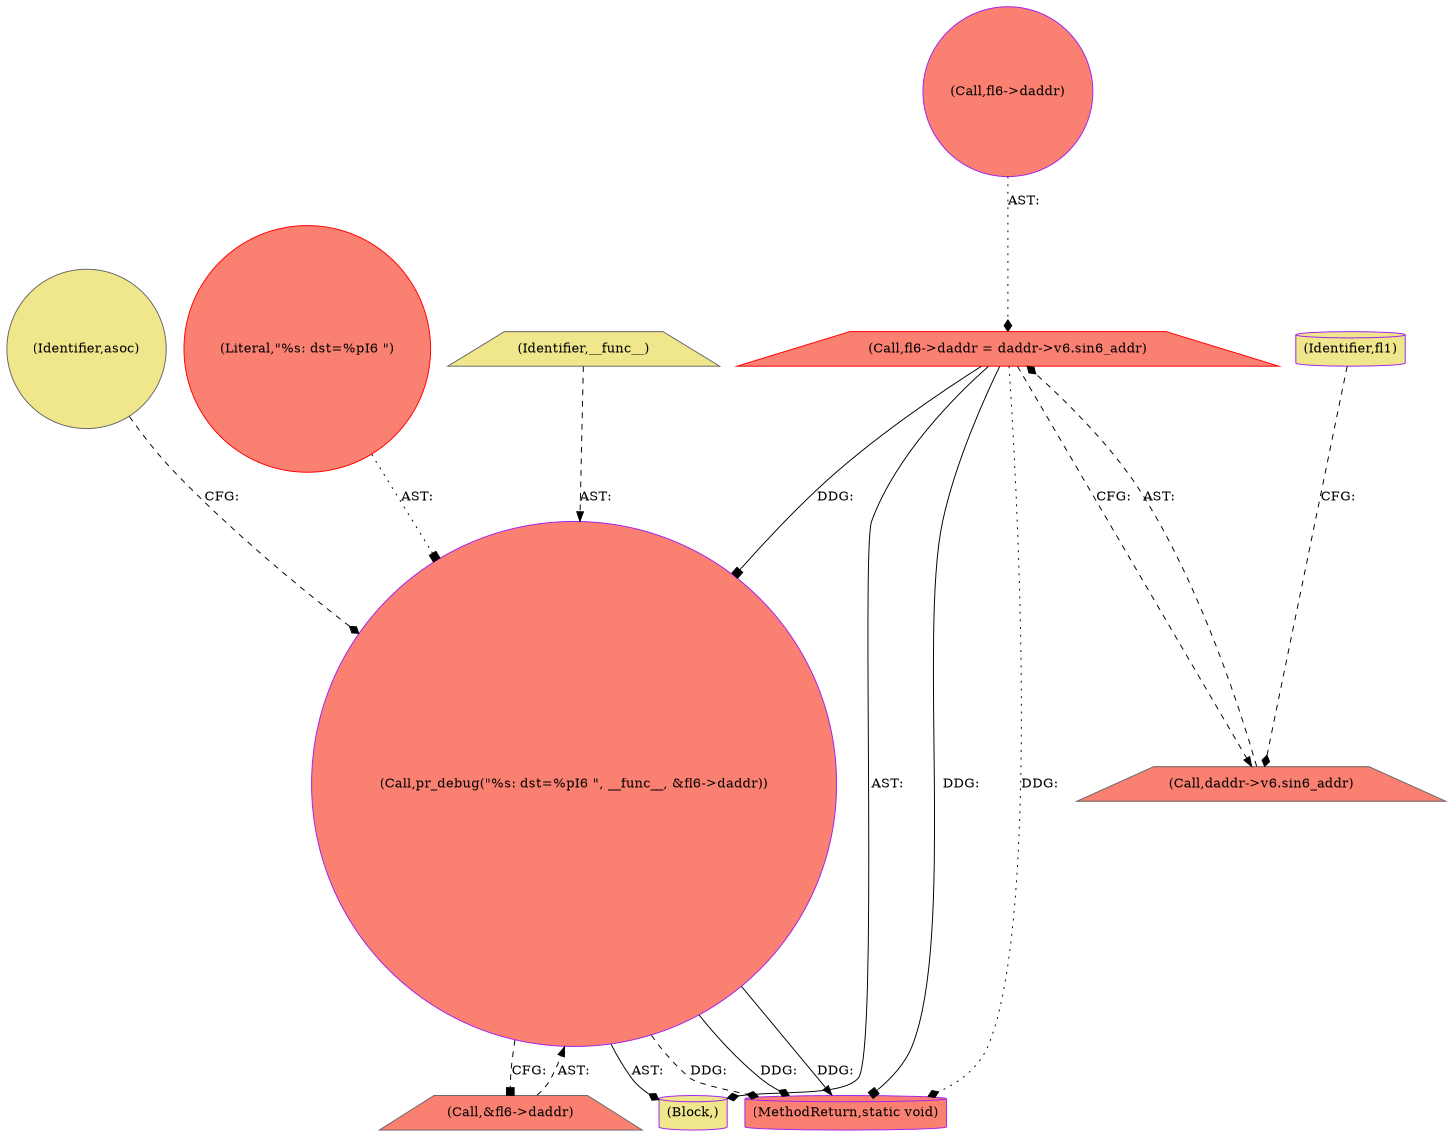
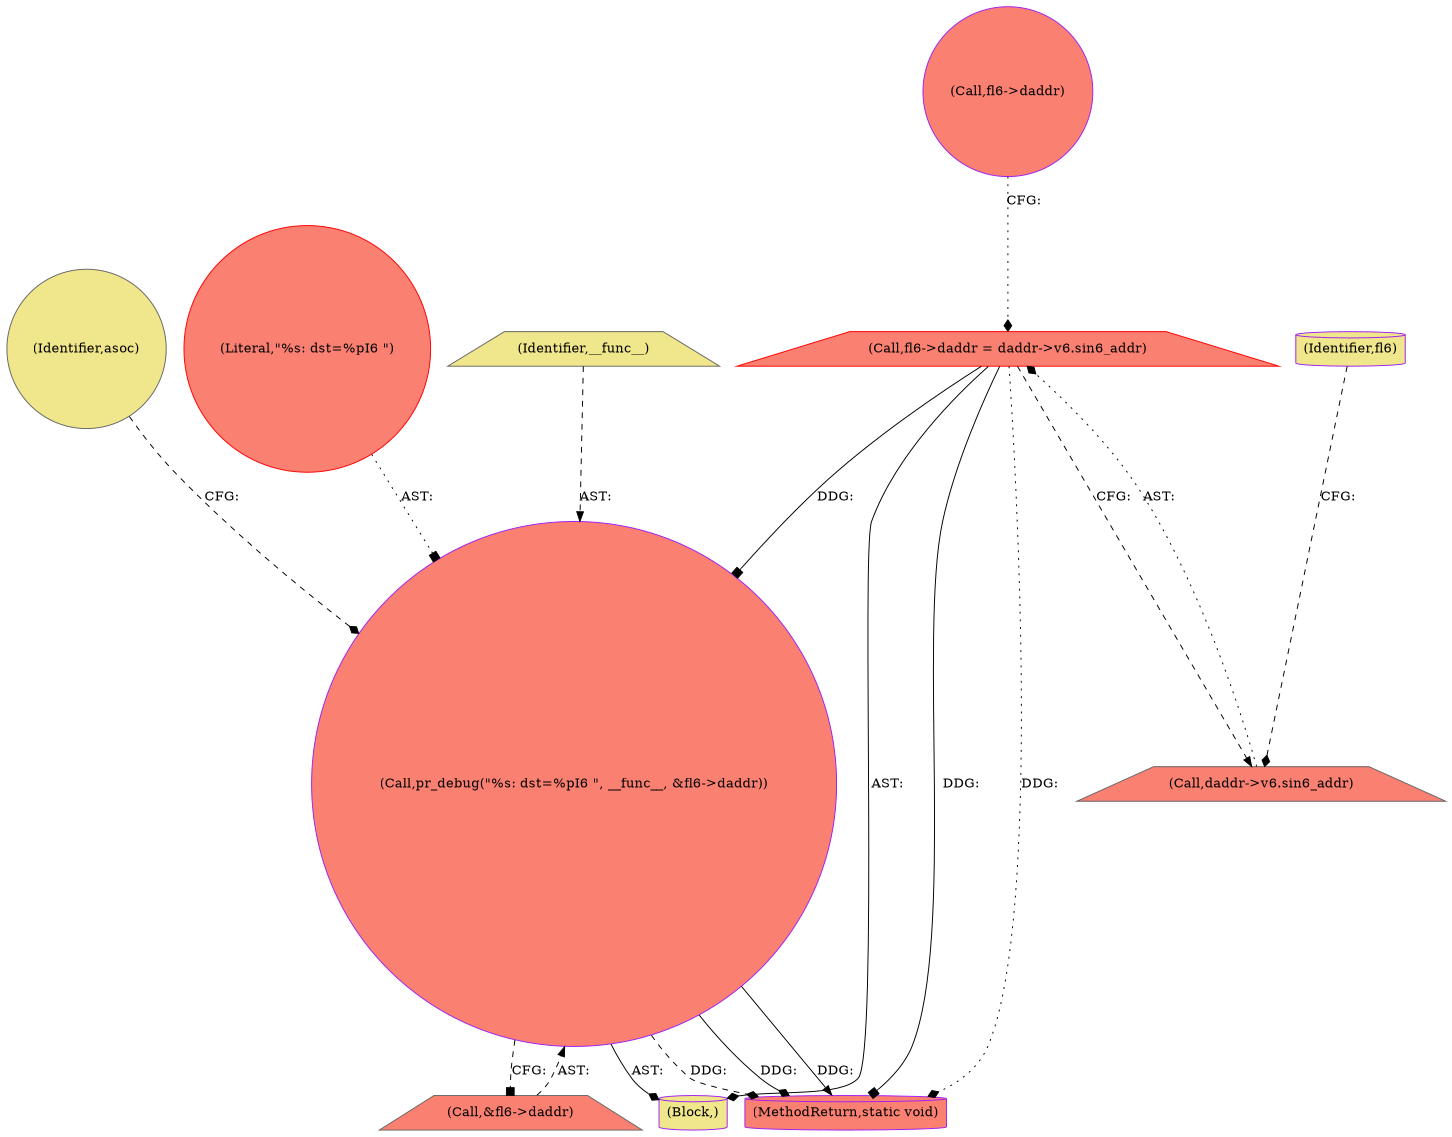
edge "(Call,fl6->daddr)" -> "(Call,fl6->daddr = daddr->v6.sin6_addr)": label "AST: " -> "CFG: "
node "(Identifier,fl1)": label "(Identifier,fl1)" -> "(Identifier,fl6)"
edge "(Call,daddr->v6.sin6_addr)" -> "(Call,fl6->daddr = daddr->v6.sin6_addr)": style dashed -> dotted
